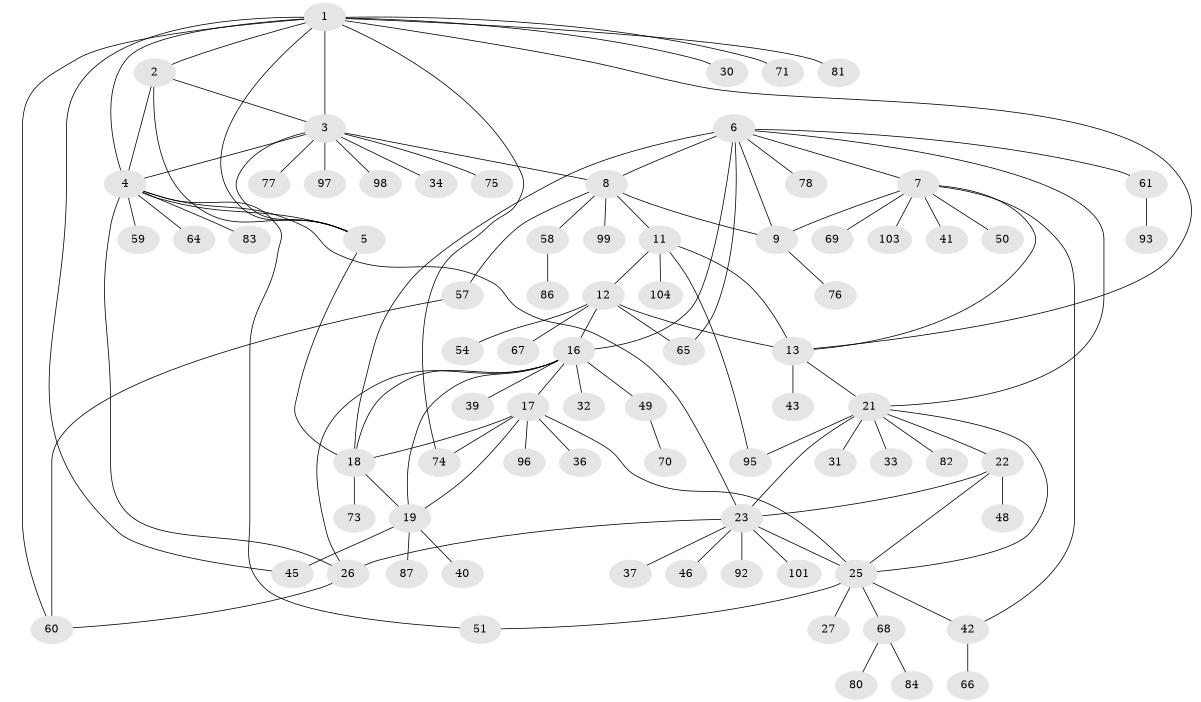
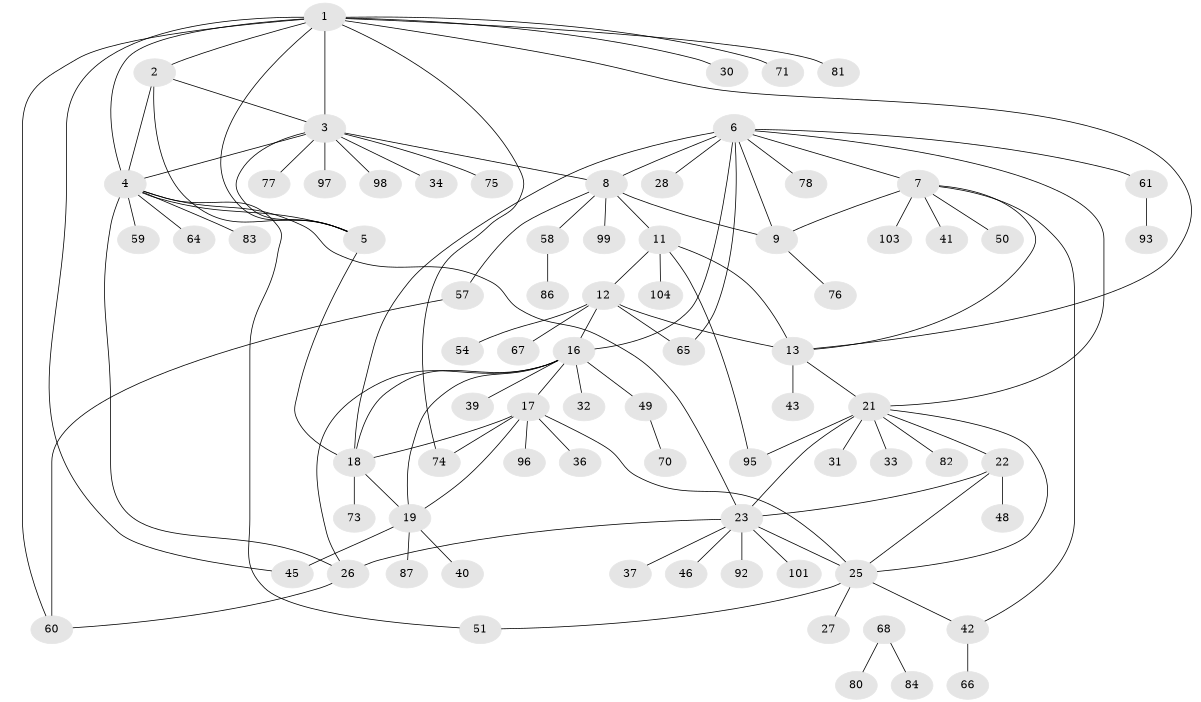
node "28": added
node "69": removed
edge "25" -- "68": removed
